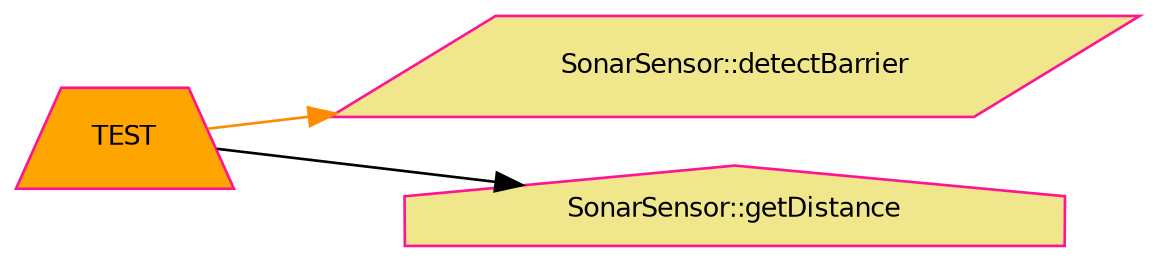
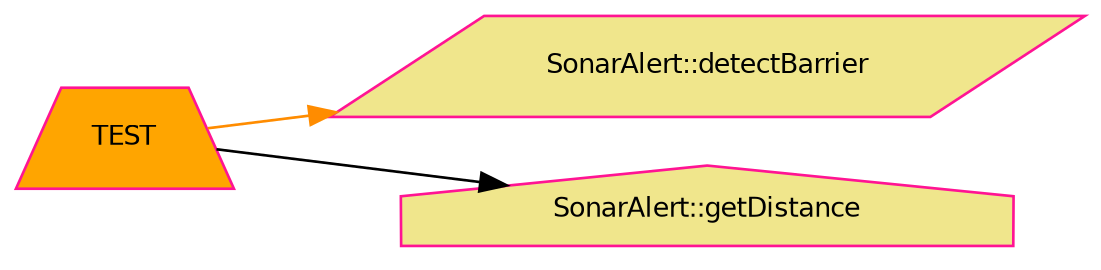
node "SonarSensor::detectBarrier": label "SonarSensor::detectBarrier" -> "SonarAlert::detectBarrier"
node "SonarSensor::getDistance": label "SonarSensor::getDistance" -> "SonarAlert::getDistance"
